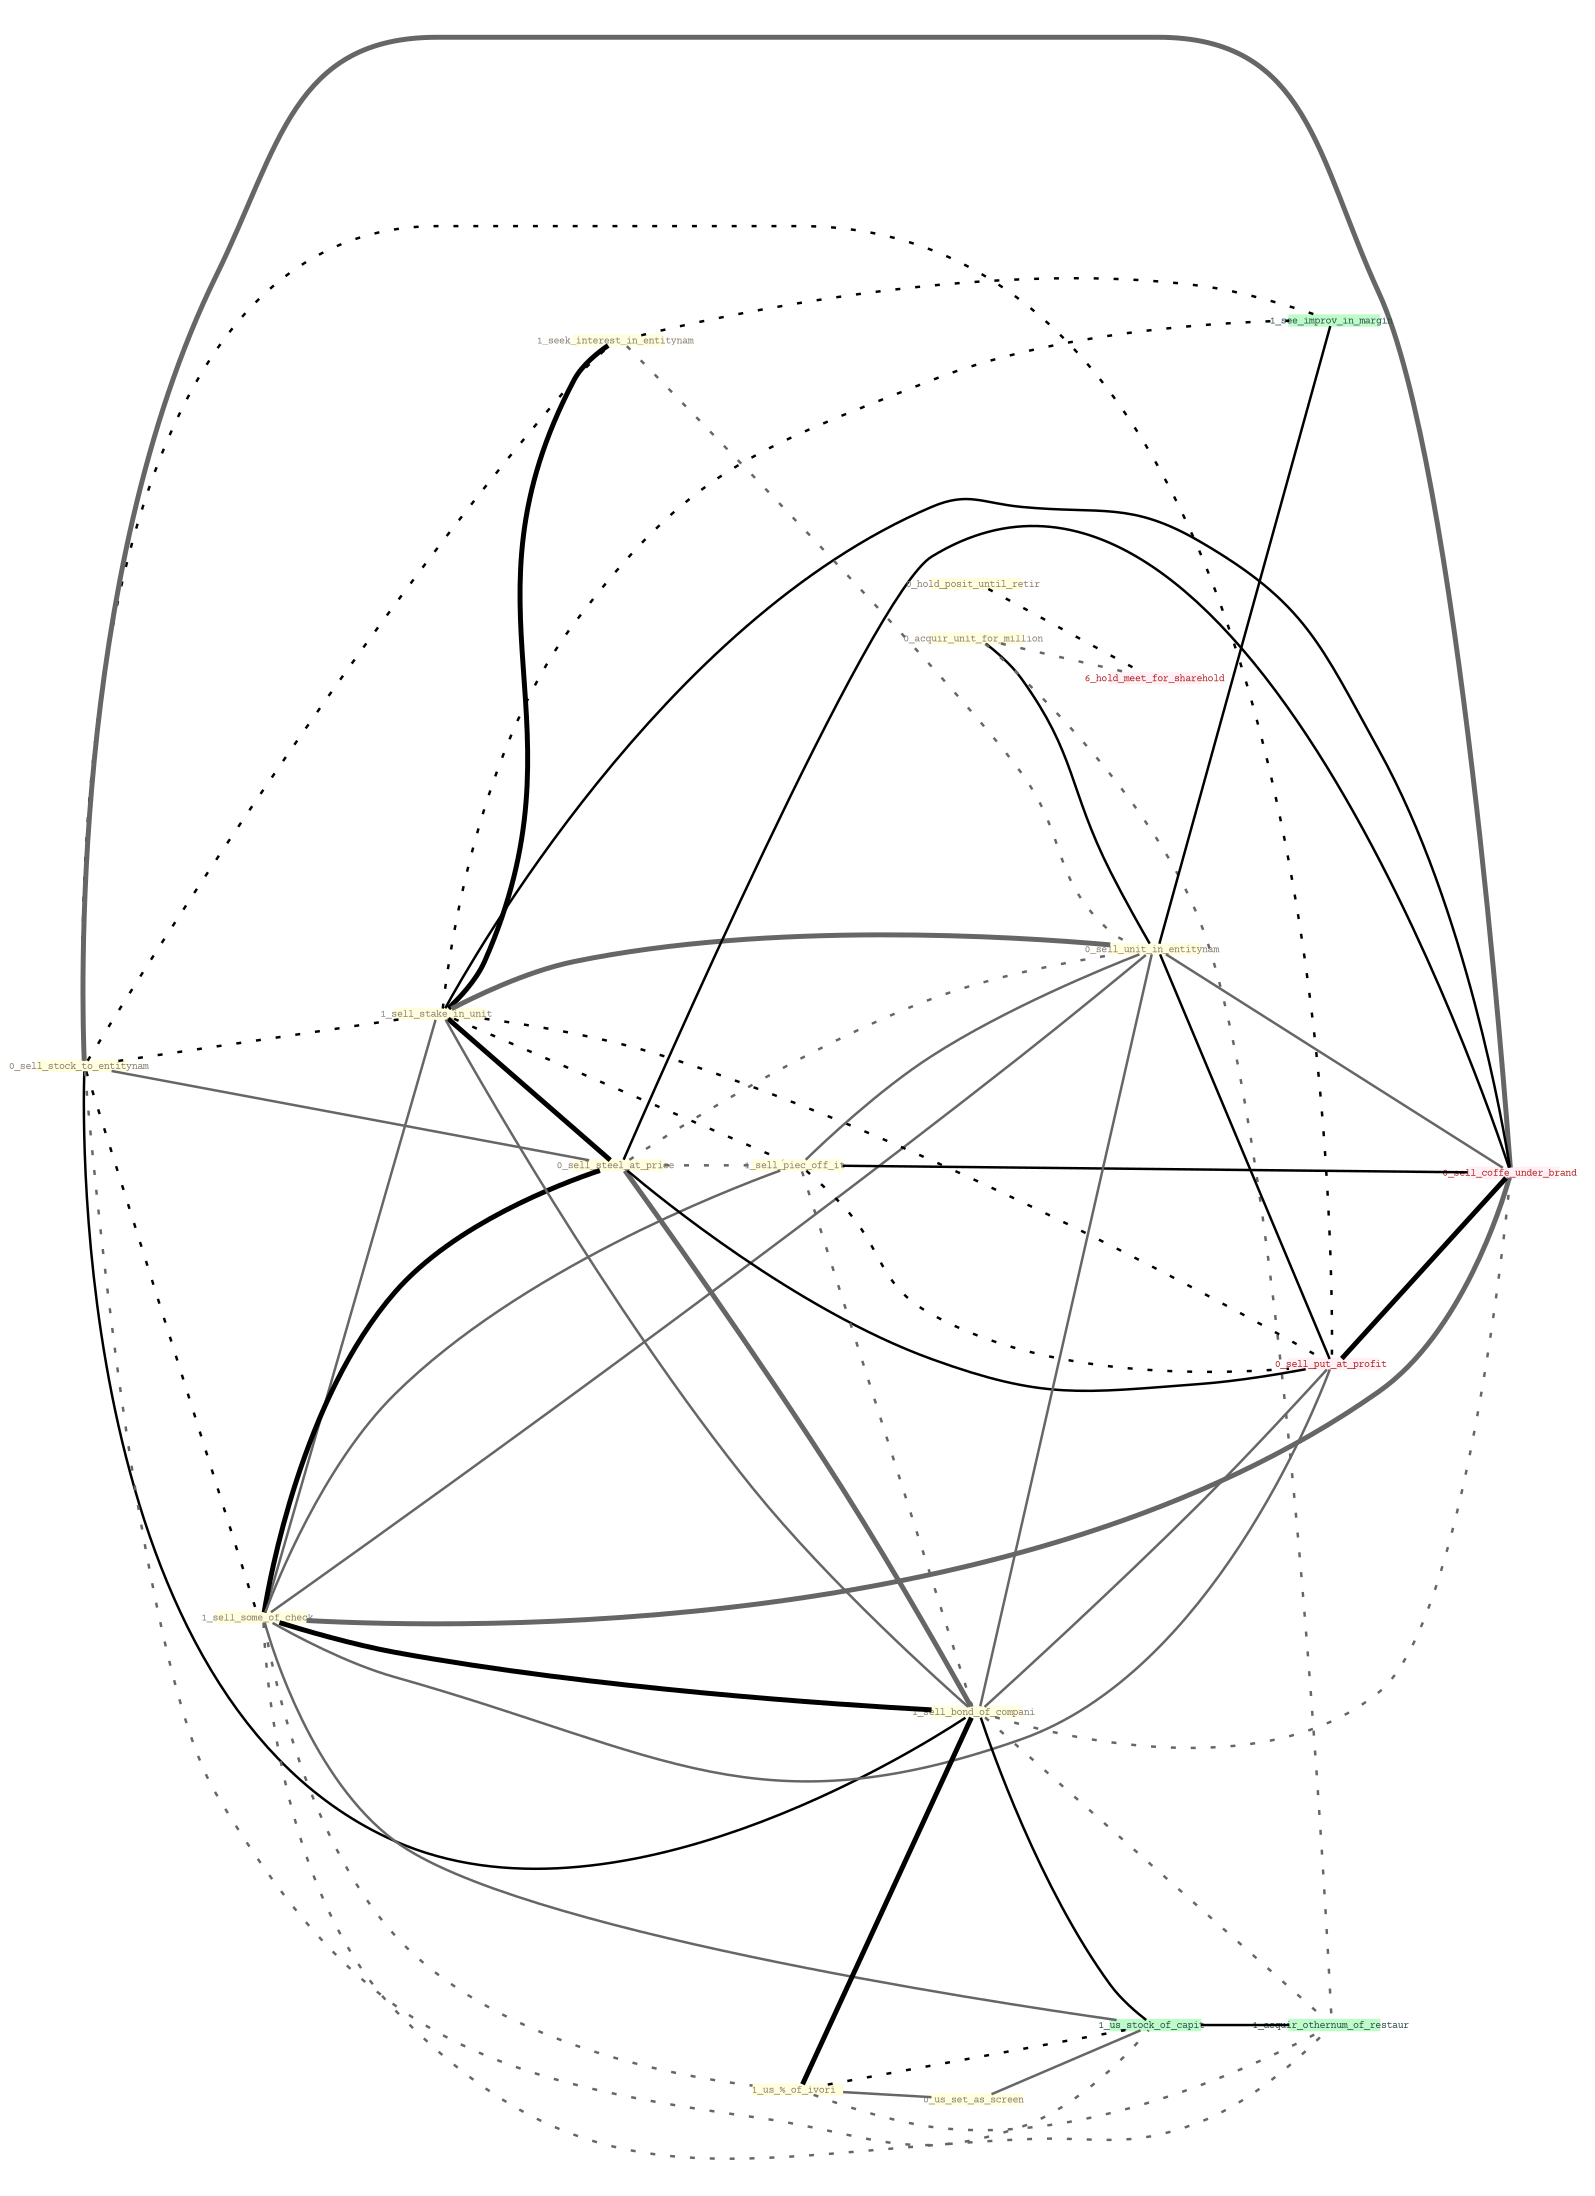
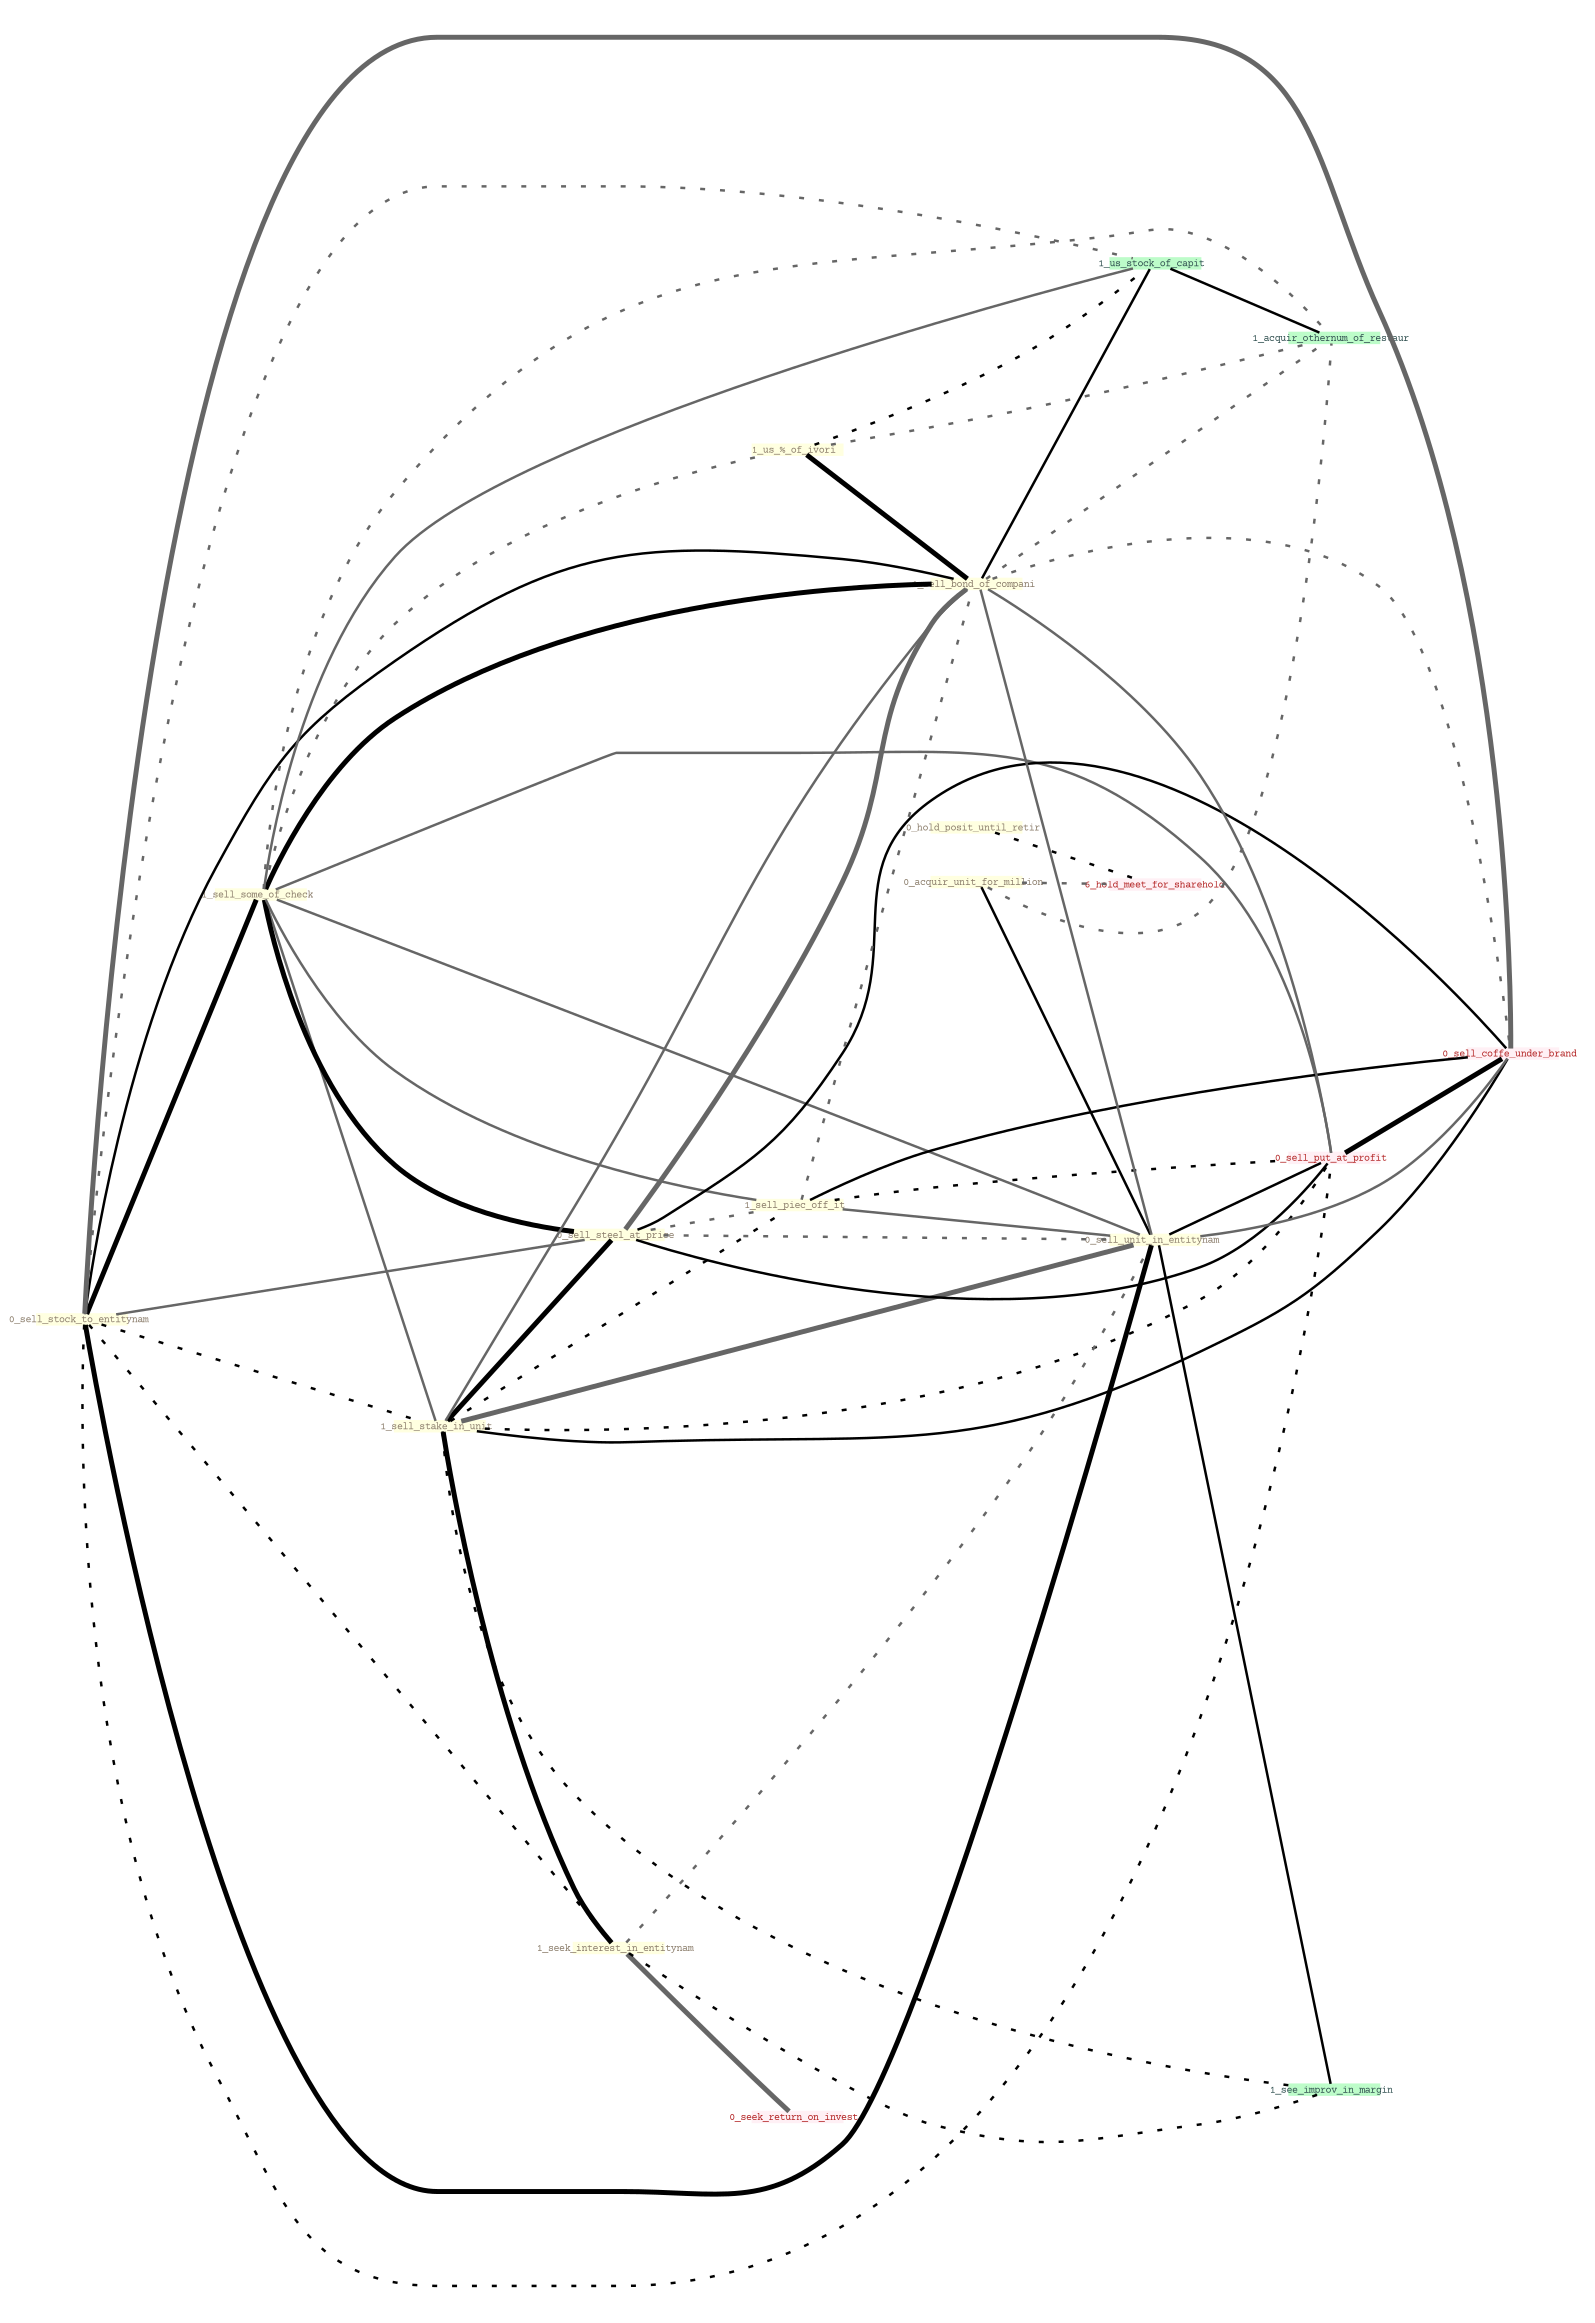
edge "0_sell_stock_to_entitynam" -- "1_sell_some_of_check": style dotted -> bold
edge "0_sell_coffe_under_brand" -- "1_sell_some_of_check": removed
node "0_us_set_as_screen": removed
node "0_seek_return_on_invest": added
edge "0_sell_unit_in_entitynam" -- "0_sell_stock_to_entitynam": added
